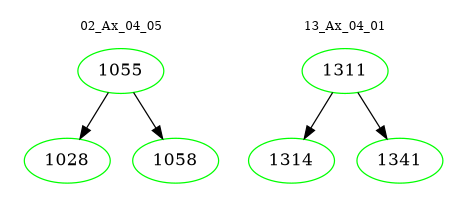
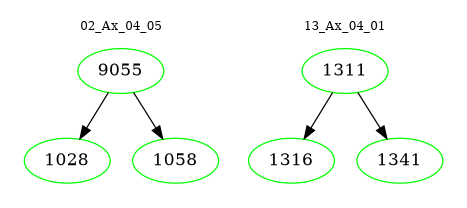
node "1055": label "1055" -> "9055"
node "1314": label "1314" -> "1316"
